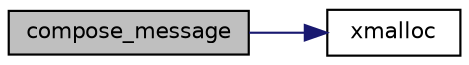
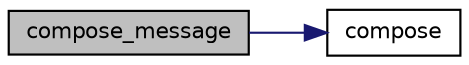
node "xmalloc": label "xmalloc" -> "compose"
